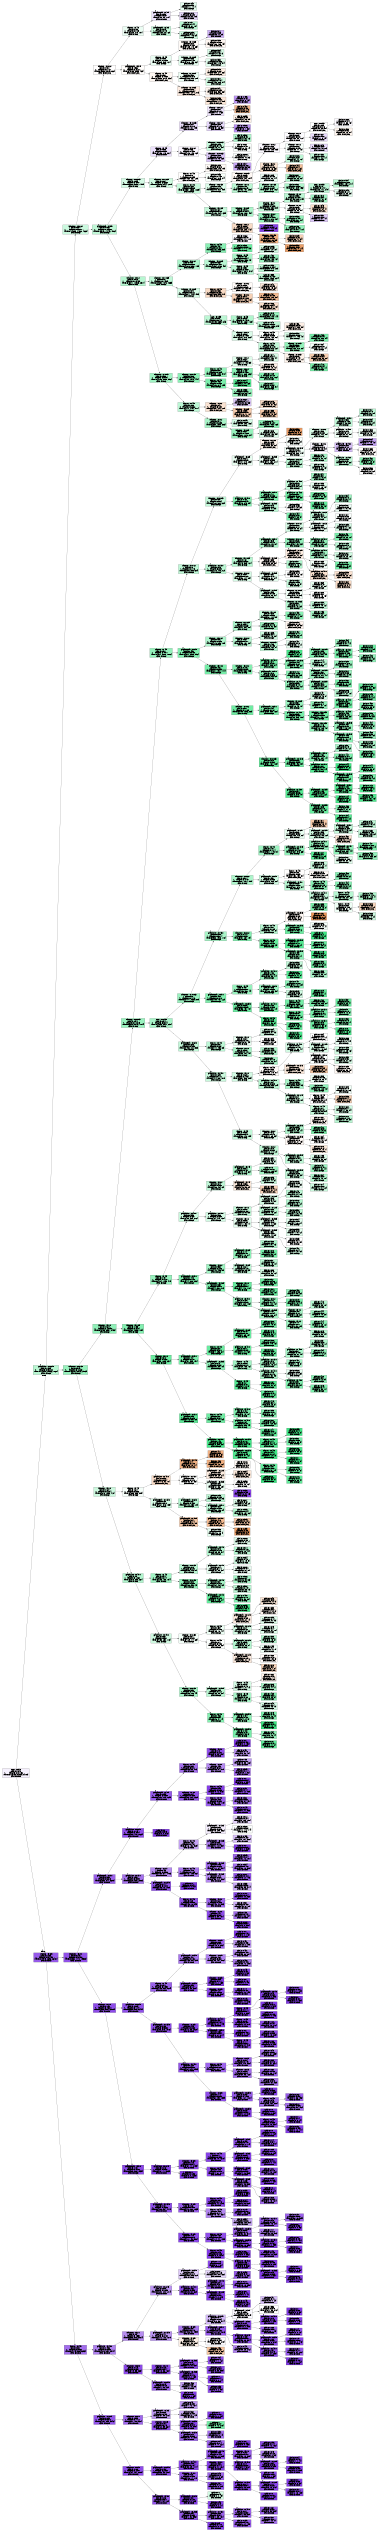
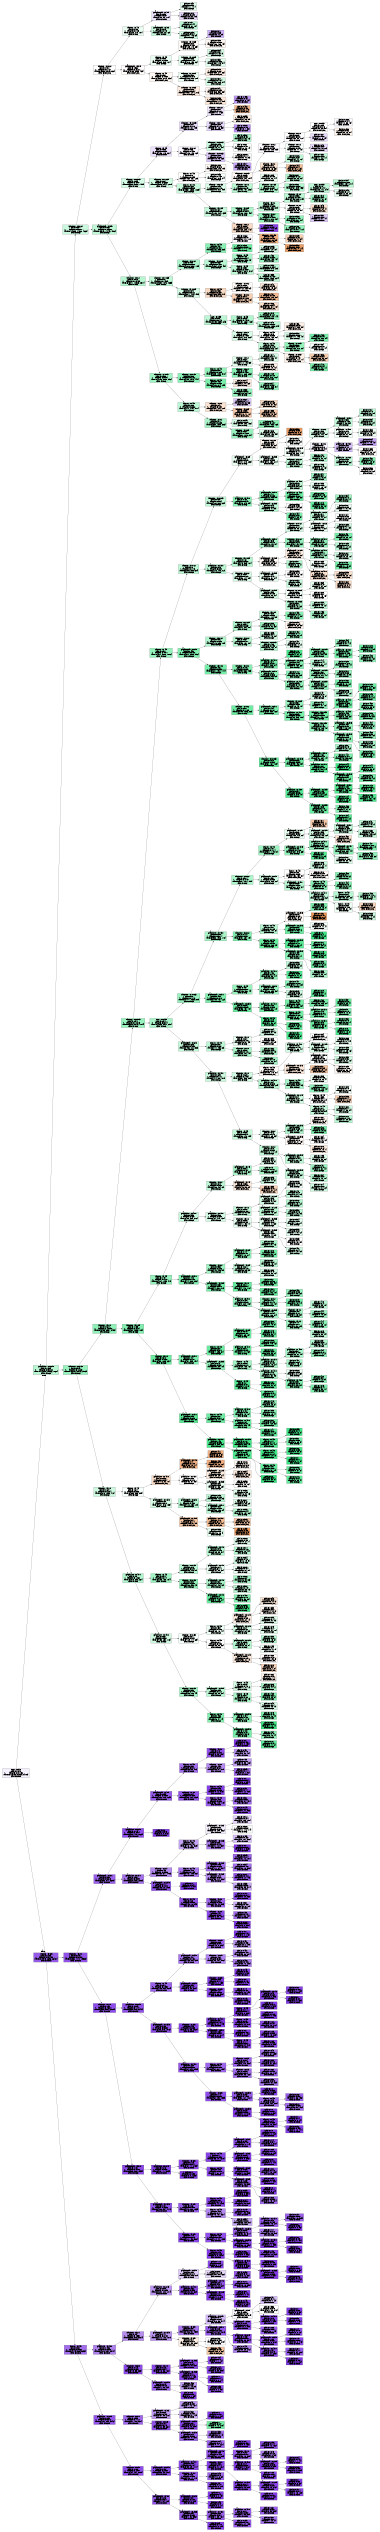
node "gini = 0.214 samples = 281 value = [2, 247, 32] class = DCP": fillcolor #54e992 -> #fbeadf
node "gini = 0.656 samples = 55 value = [16, 23, 16] class = DCP": fillcolor #8742e6 -> #dbfae8
node "gini = 0.0 samples = 49 value = [0, 0, 49] class = None": fillcolor #d1f9e2 -> #8139e5
